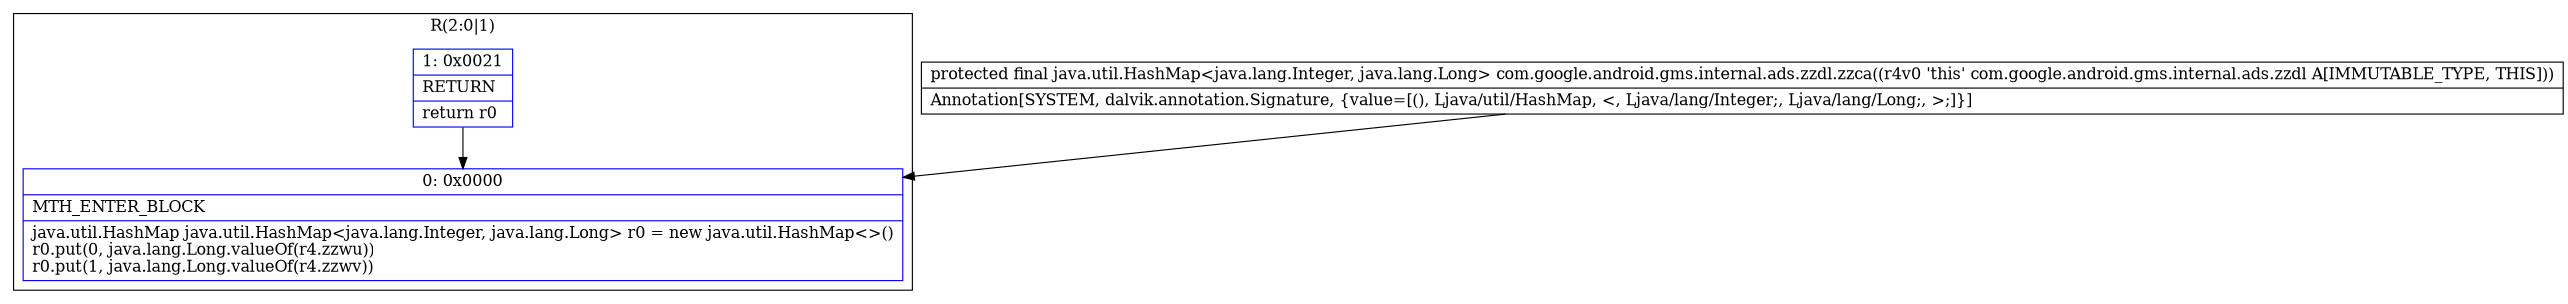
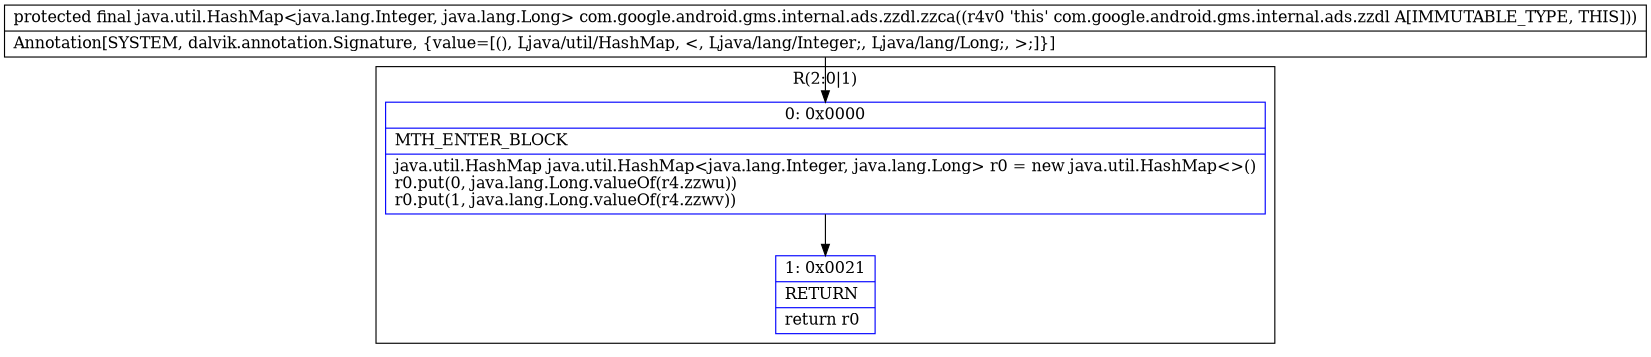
edge "1: 0x0021" -> "0: 0x0000": reversed
